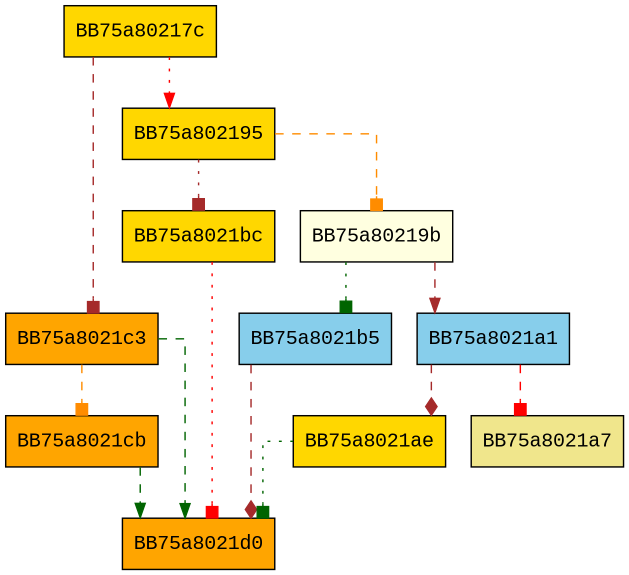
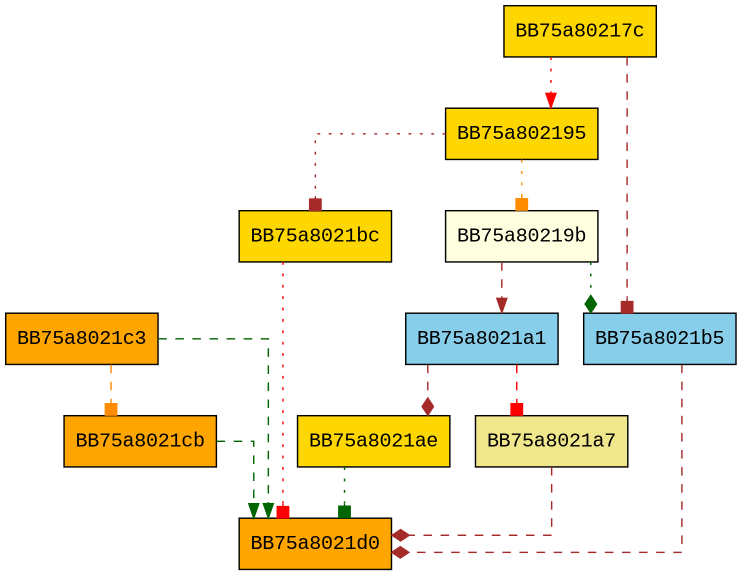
edge "BB75a802195" -> "BB75a80219b": style dashed -> dotted
edge "BB75a80217c" -> "BB75a8021c3": now "BB75a80217c" -> "BB75a8021b5"
edge "BB75a80219b" -> "BB75a8021b5": arrowhead box -> diamond
edge "BB75a8021a7" -> "BB75a8021d0": added
